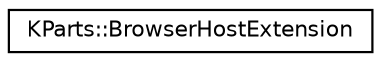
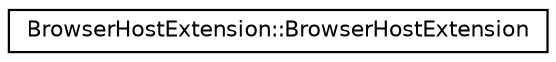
node "KParts::BrowserHostExtension": label "KParts::BrowserHostExtension" -> "BrowserHostExtension::BrowserHostExtension"
